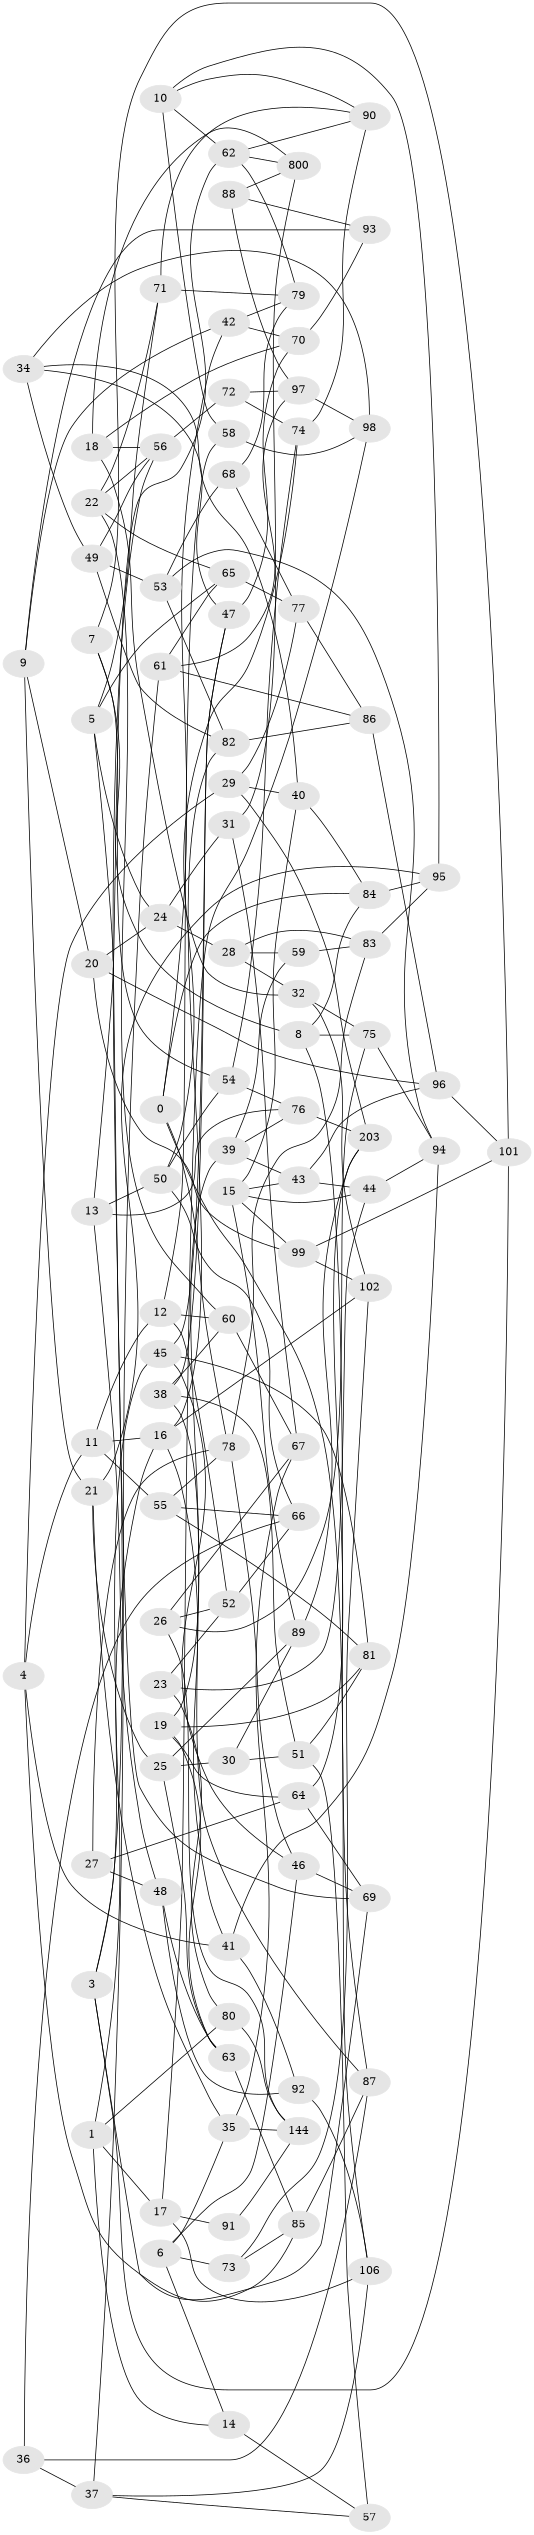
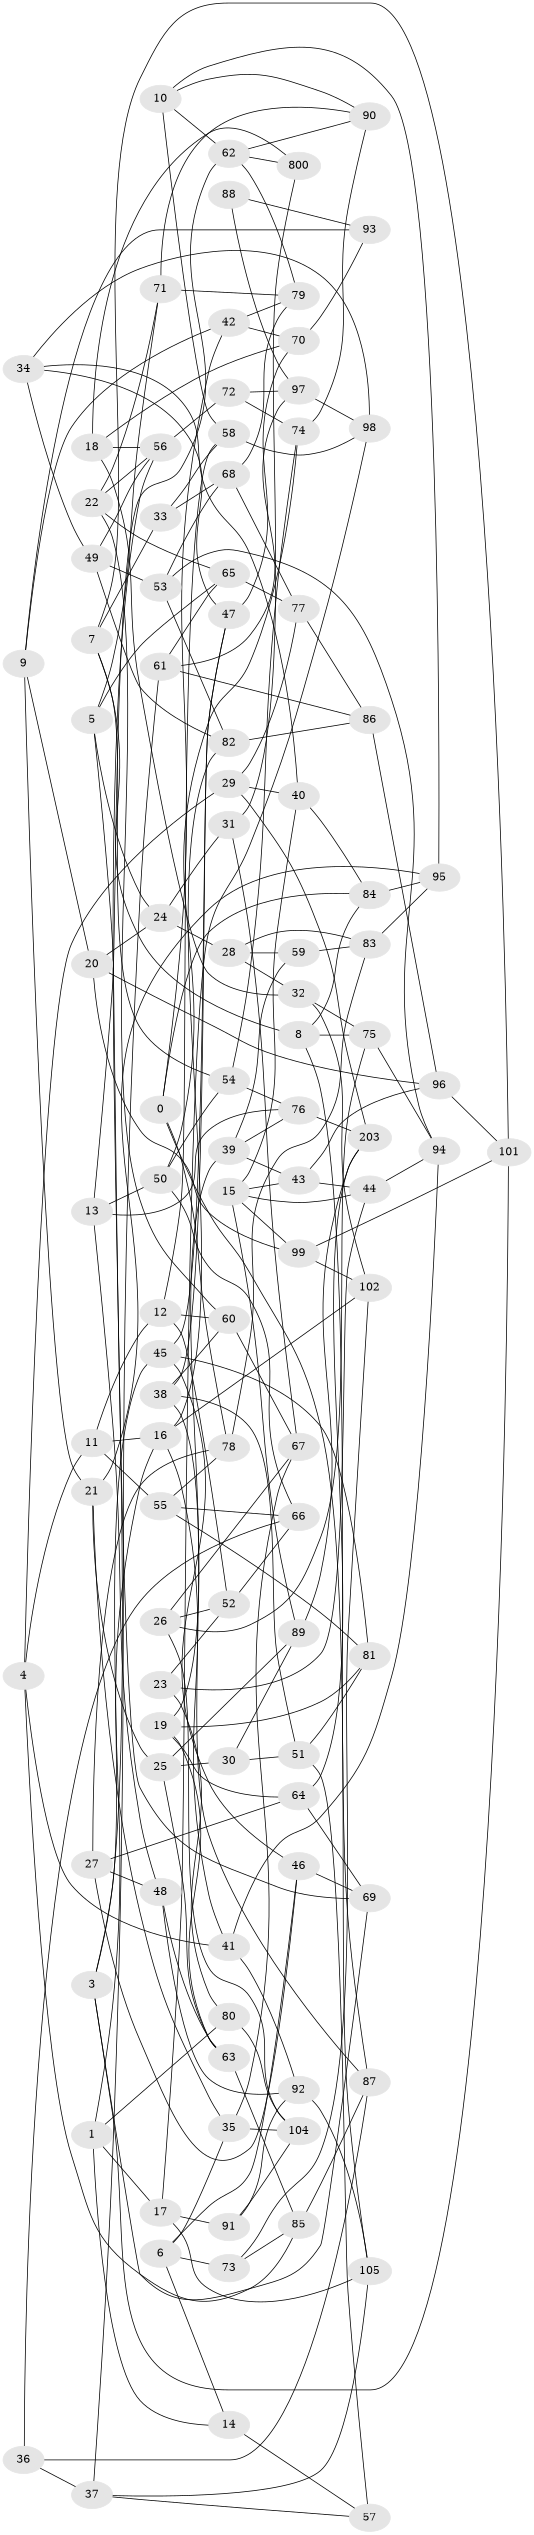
edge "800" -- "88": removed
node "33": added
edge "78" -- "46": now "27" -- "46"
node "144": label "144" -> "104"
edge "92" -- "91": added
node "106": label "106" -> "105"
